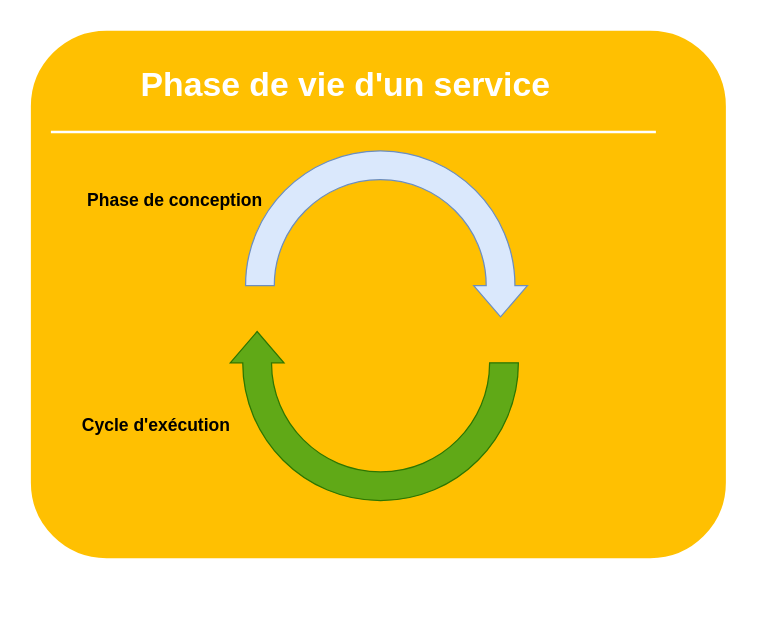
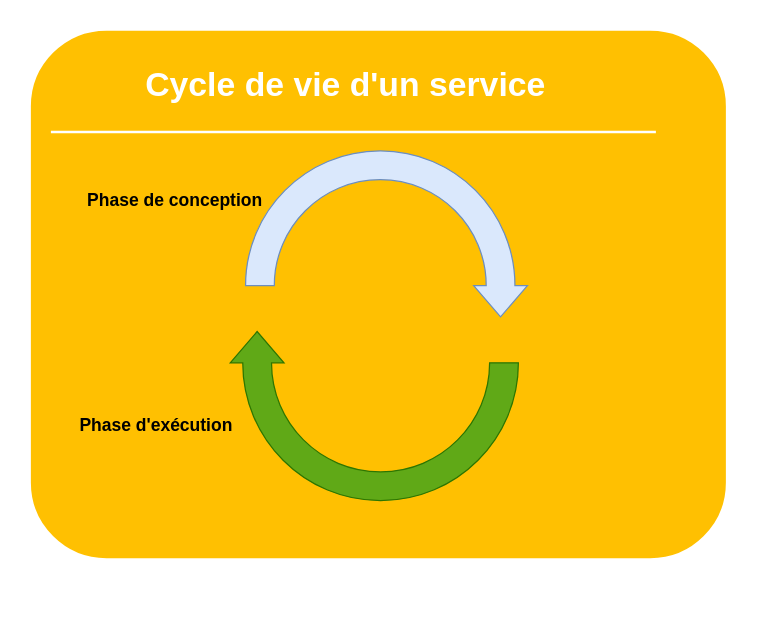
node "Phase de vie d'un service": label "Phase de vie d'un service" -> "Cycle de vie d'un service"
node "Cycle d'exécution": label "Cycle d'exécution" -> "Phase d'exécution"
